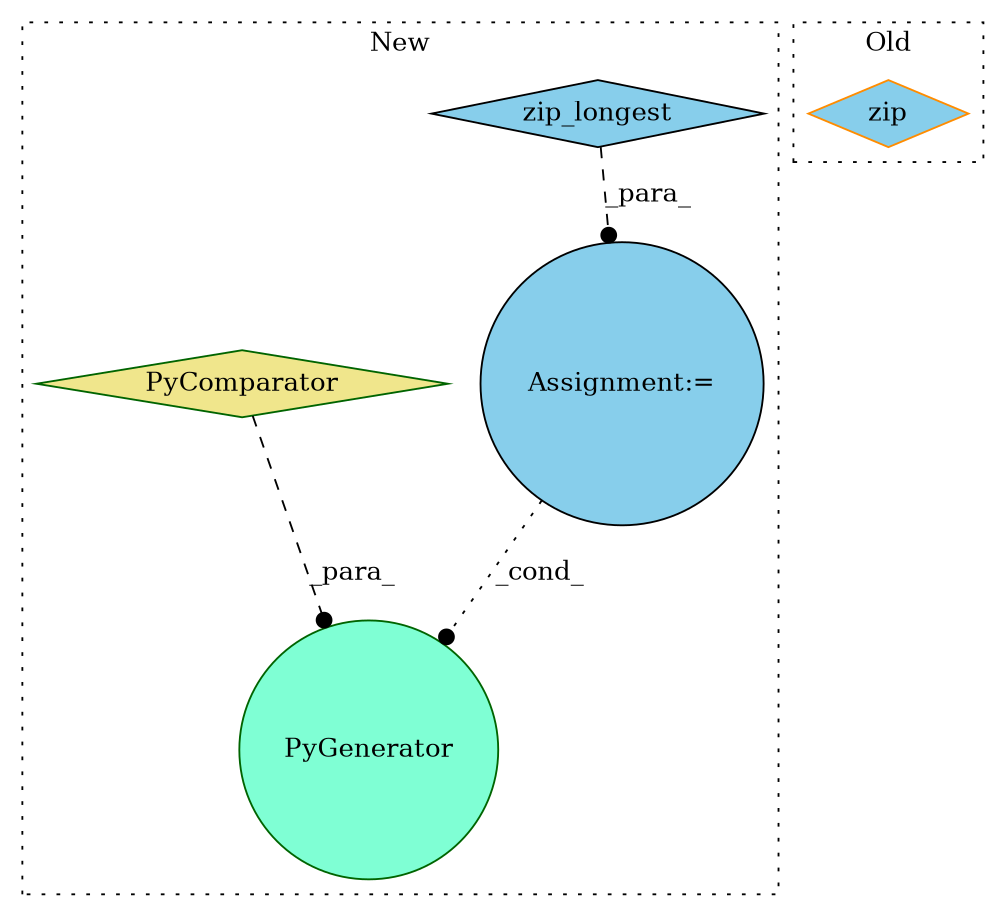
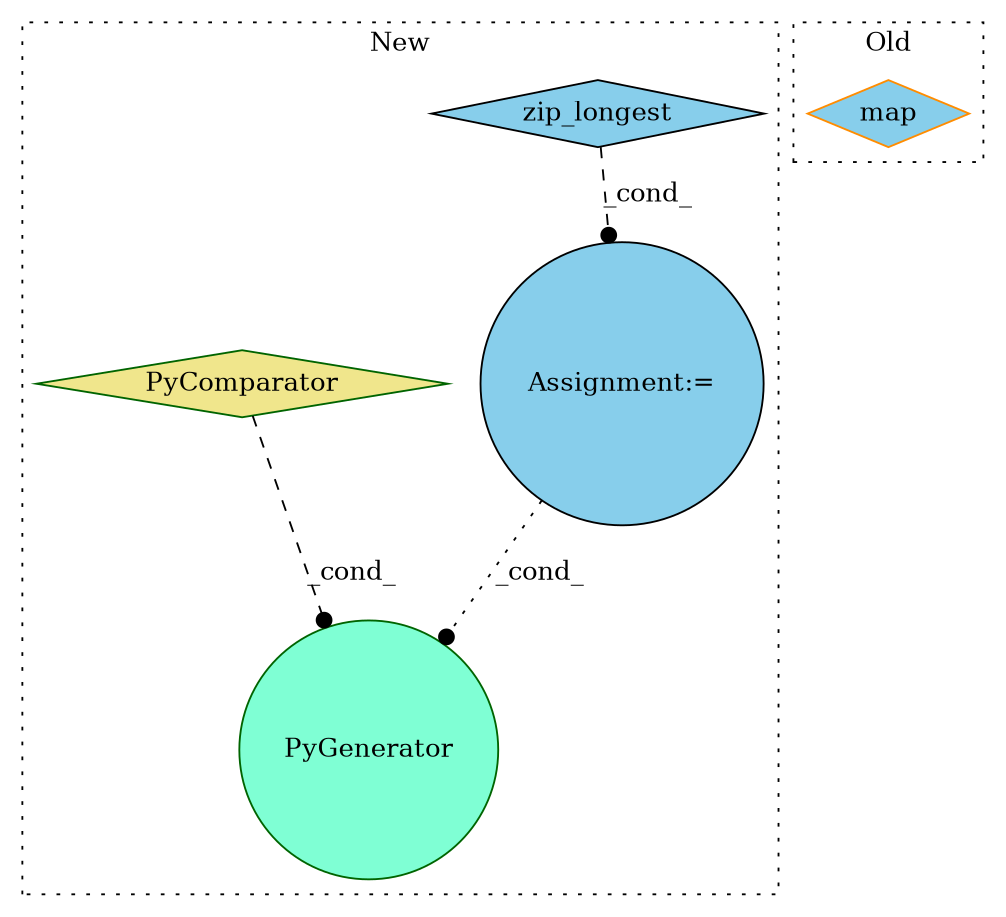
node "zip": label "zip" -> "map"
edge "zip_longest" -> "Assignment:=": label "_para_" -> "_cond_"
edge "PyComparator" -> "PyGenerator": label "_para_" -> "_cond_"
